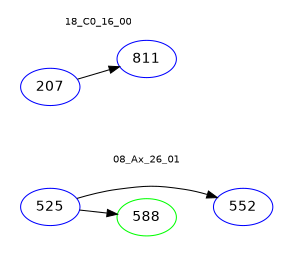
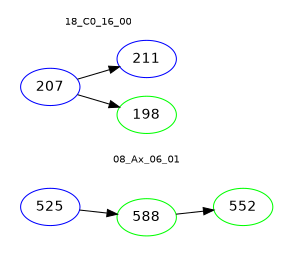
node "811": label "811" -> "211"
node "198": added
cluster "08_Ax_26_01": label "08_Ax_26_01" -> "08_Ax_06_01"
edge "525" -> "552": now "588" -> "552"
node "552": color blue -> green
